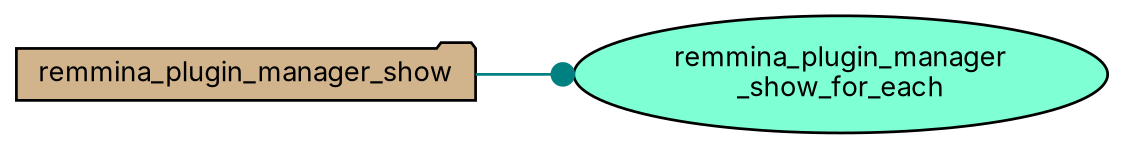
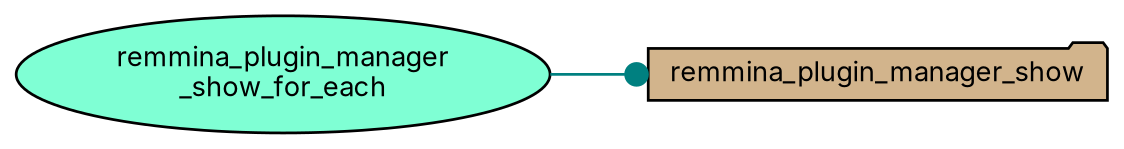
edge "remmina_plugin_manager_show" -> "remmina_plugin_manager _show_for_each": reversed
